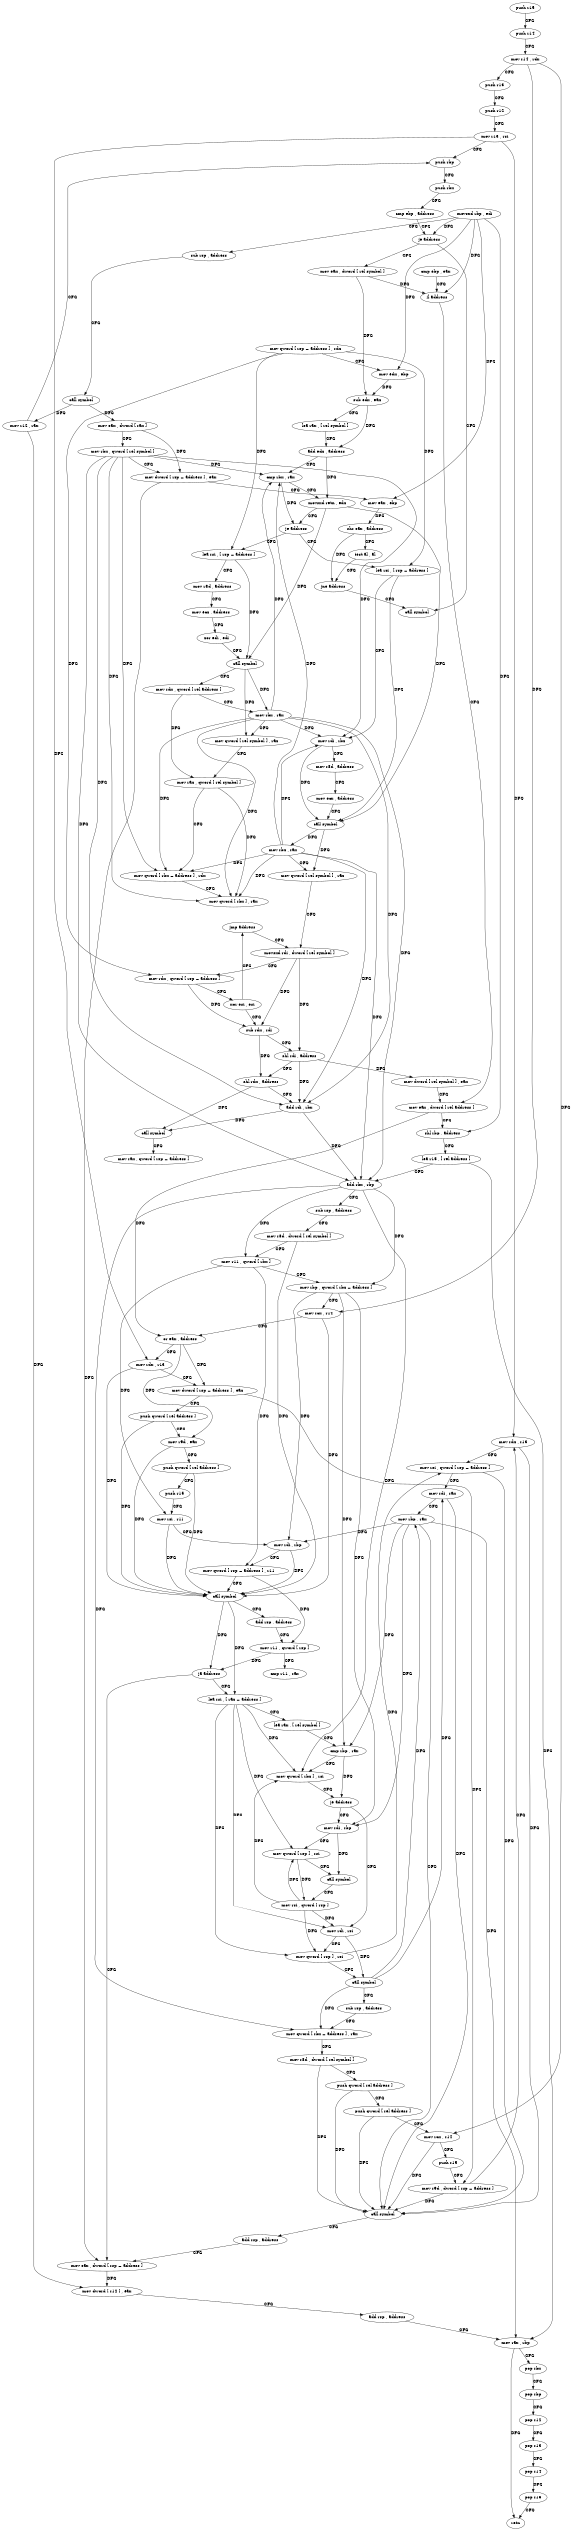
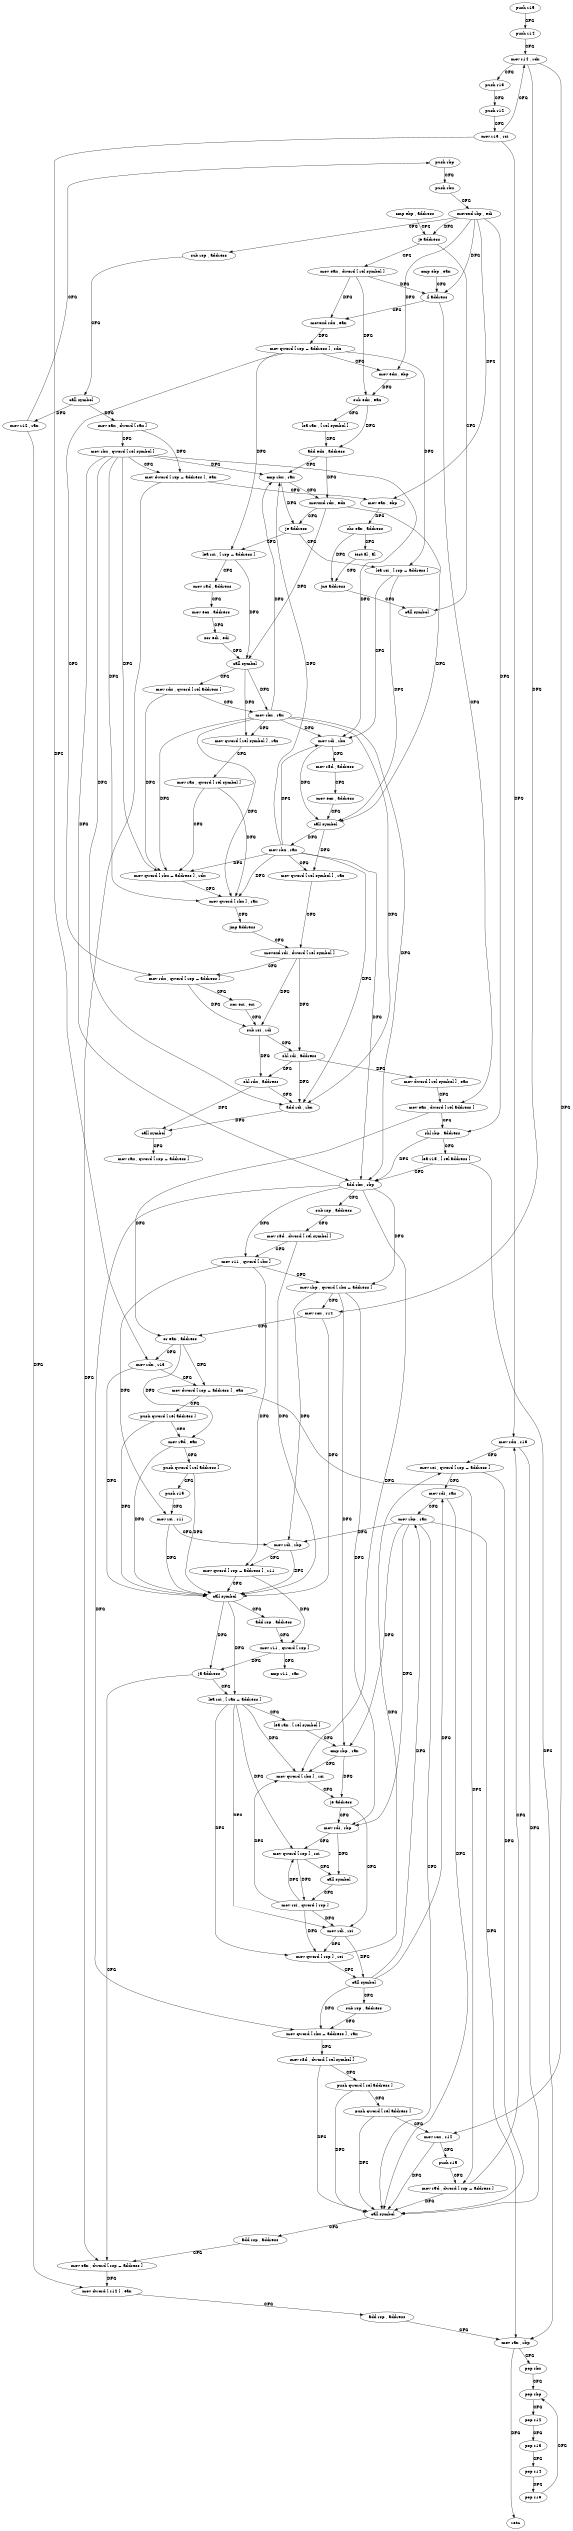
edge "mov r13 , rsi" -> "push rbp": now "mov r13 , rsi" -> "mov r14 , rdx"
edge "push rbx" -> "cmp ebp , address": now "push rbx" -> "movsxd rbp , edi"
node "movsxd rdx , eax": added
node "movsxd retn , edx": label "movsxd retn , edx" -> "movsxd rdx , edx"
edge "mov qword [ rsp + address ] , rdx" -> "mov rdx , qword [ rsp + address ]": label "DFG" -> "CFG"
edge "mov rdx , qword [ rel address ]" -> "mov rax , qword [ rel symbol ]": now "mov rdx , qword [ rel address ]" -> "mov qword [ rbx + address ] , rdx"
edge "xor esi , esi" -> "jmp address": now "mov qword [ rbx ] , rax" -> "jmp address"
node "sub rdx , rdi": label "sub rdx , rdi" -> "sub rsi , rdi"
edge "add rdi , rbx" -> "add rbx , rbp": now "shl rbp , address" -> "add rbx , rbp"
edge "pop r15" -> "retn": now "pop r15" -> "pop rbp"
